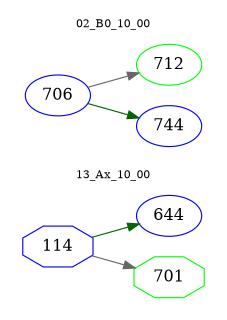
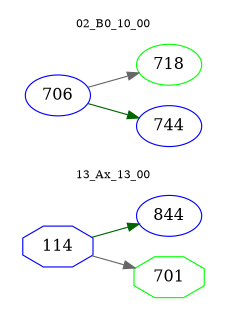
node "712": label "712" -> "718"
cluster "13_Ax_10_00": label "13_Ax_10_00" -> "13_Ax_13_00"
node "644": label "644" -> "844"
